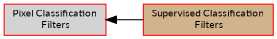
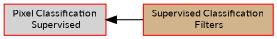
node "Pixel Classification Filters": label "Pixel Classification Filters" -> "Pixel Classification Supervised"
